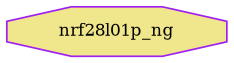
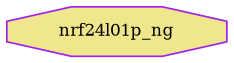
node "nrf28l01p_ng": label "nrf28l01p_ng" -> "nrf24l01p_ng"
